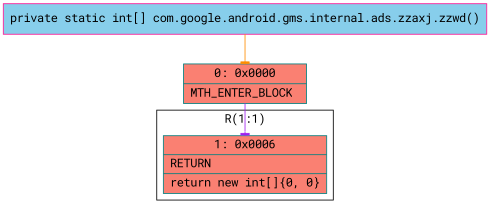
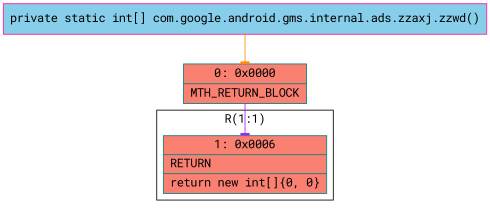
node "0: 0x0000": text "MTH_ENTER_BLOCK" -> "MTH_RETURN_BLOCK"
